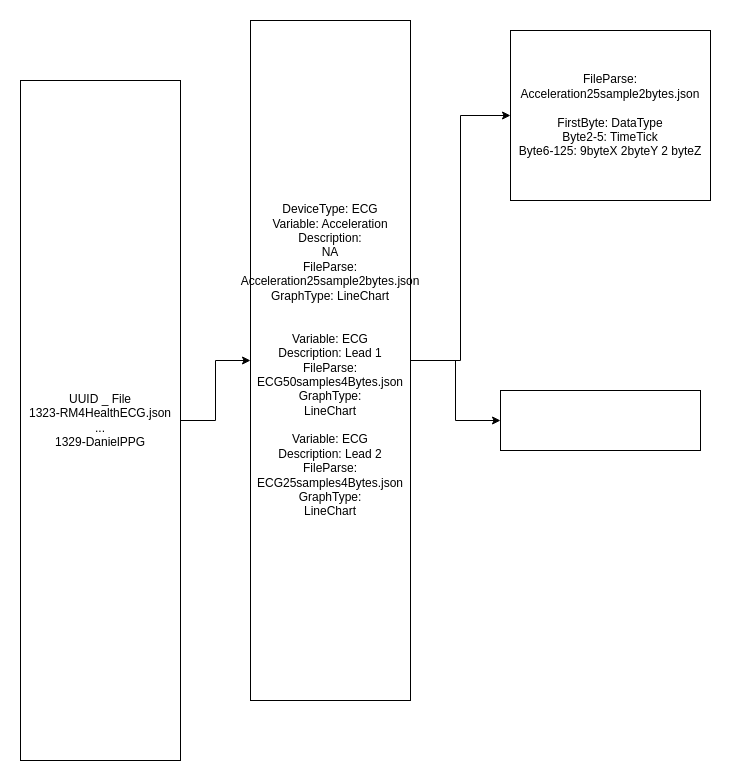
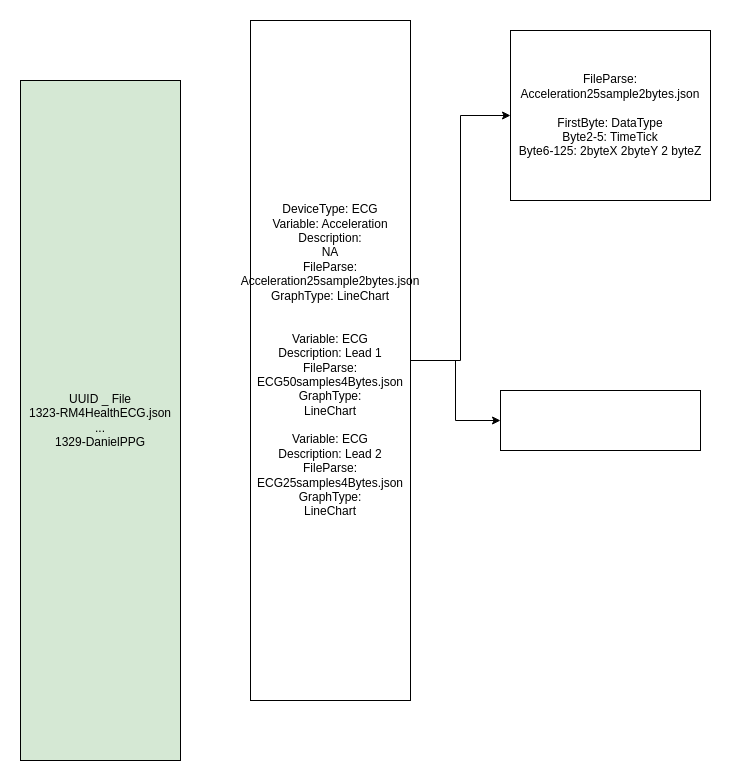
node "FileParse: Acceleration25sample2bytes.json FirstByte: DataType Byte2-5: TimeTick Byte6-125: 9byteX 2byteY 2 byteZ": label "FileParse: Acceleration25sample2bytes.json FirstByte: DataType Byte2-5: TimeTick Byte6-125: 9byteX 2byteY 2 byteZ" -> "FileParse: Acceleration25sample2bytes.json FirstByte: DataType Byte2-5: TimeTick Byte6-125: 2byteX 2byteY 2 byteZ"
edge "UUID _ File 1323-RM4HealthECG.json ... 1329-DanielPPG" -> "DeviceType: ECG Variable: Acceleration Description: NA FileParse: Acceleration25sample2bytes.json GraphType: LineChart Variable: ECG Description: Lead 1 FileParse: ECG50samples4Bytes.json GraphType: LineChart Variable: ECG Description: Lead 2 FileParse: ECG25samples4Bytes.jsonGraphType:LineChart": removed
node "UUID _ File 1323-RM4HealthECG.json ... 1329-DanielPPG": fillcolor #ffffff -> #d5e8d4
